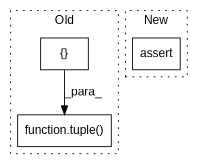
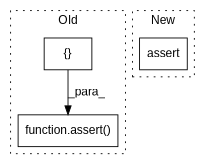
node "function.tuple()": label "function.tuple()" -> "function.assert()"
